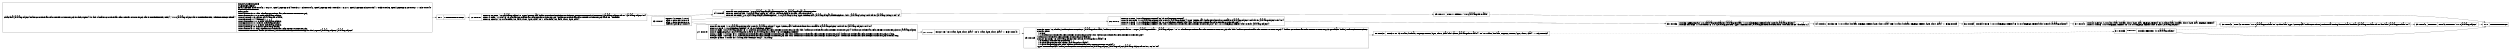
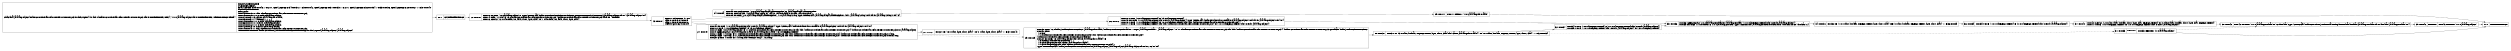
edge "22: 0x0000" -> "24: 0x000a": now "22: 0x0000" -> "23: 0x0007"
node "20: ?": text "MTH_ENTER_BLOCK" -> "CAST_ENTER_BLOCK"
node "23: 0x0007": text "0x0007: SWITCH  (r1 I:??)" -> "0x0007: INSTANCE  (r1 I:??)"
node "32: 0x0034": added
edge "28: 0x0027" -> "29: 0x0029": now "27: 0x0019" -> "29: 0x0029"
